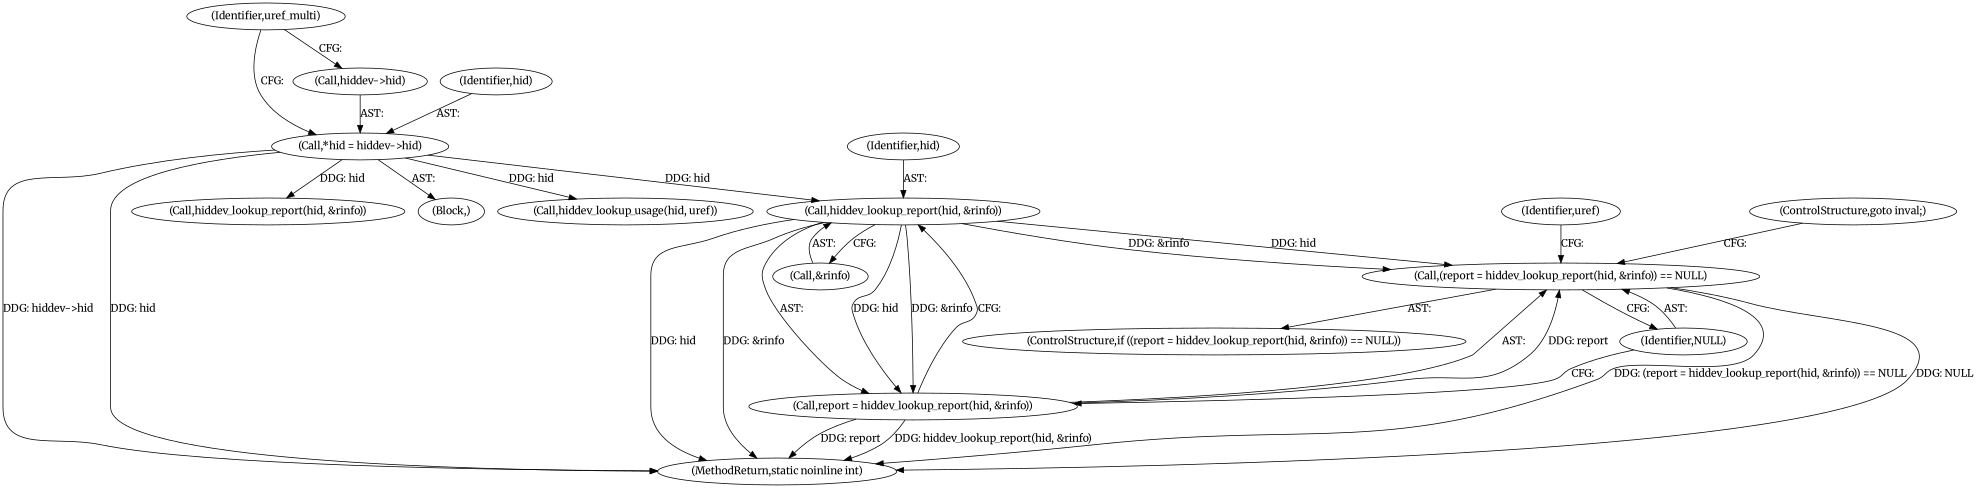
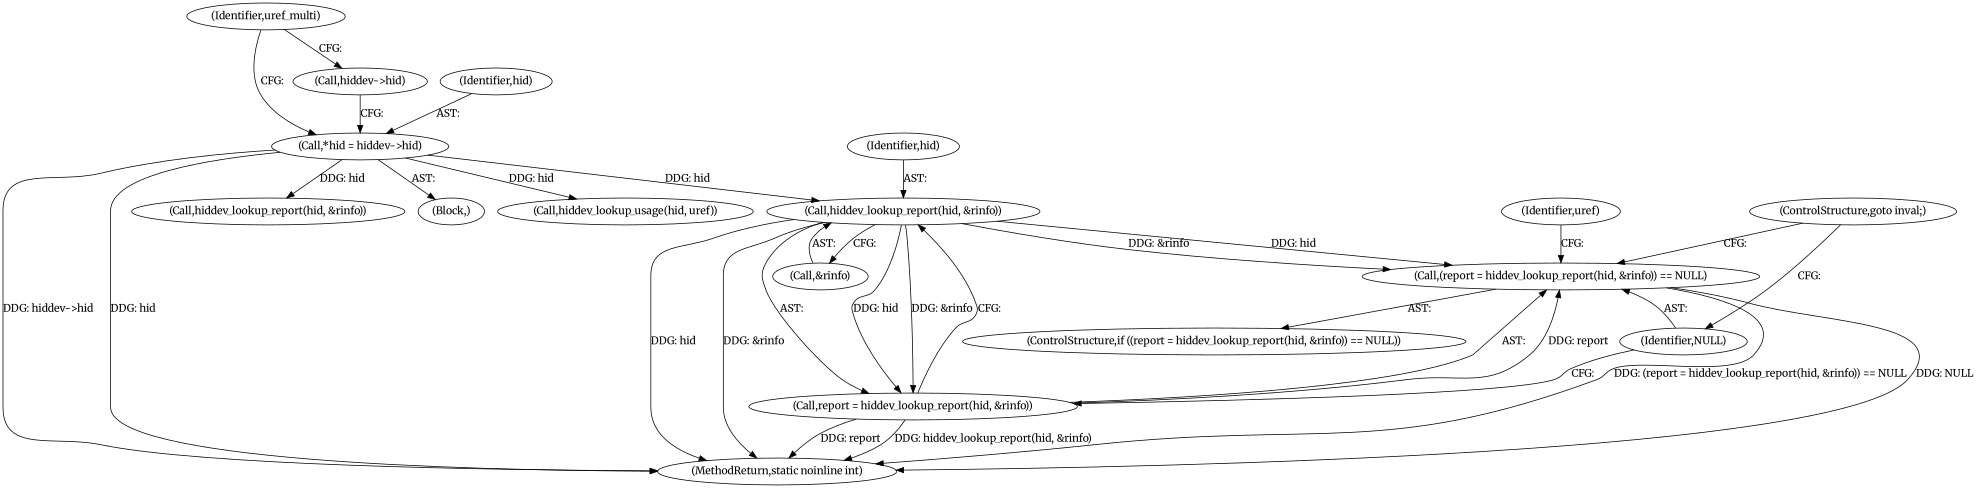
edge "(Call,hiddev->hid)" -> "(Call,*hid = hiddev->hid)": label "AST: " -> "CFG: "
edge "(Call,(report = hiddev_lookup_report(hid, &rinfo)) == NULL)" -> "(Identifier,NULL)": now "(ControlStructure,goto inval;)" -> "(Identifier,NULL)"
